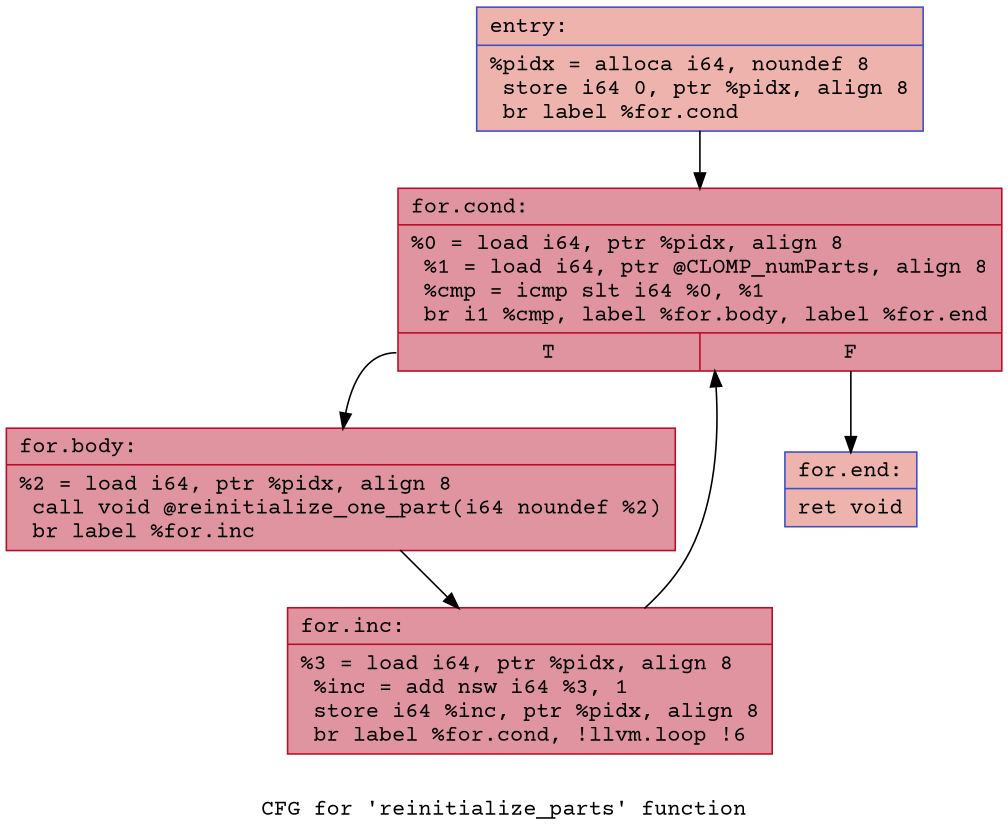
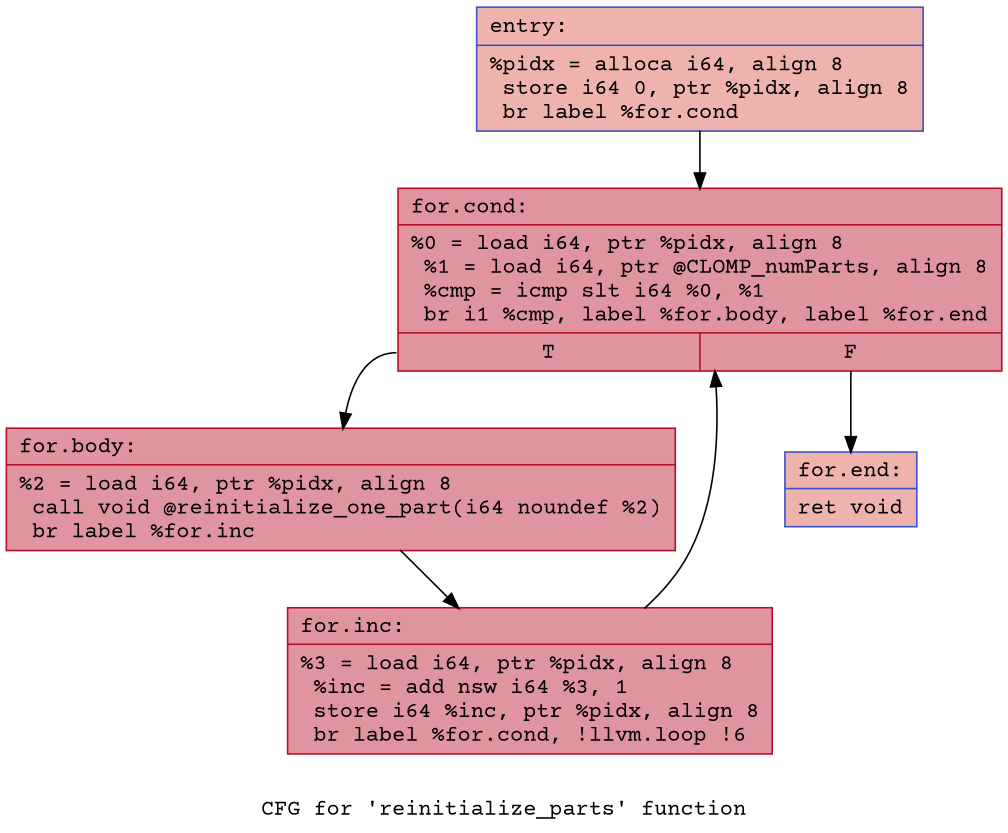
node "entry:": text "%pidx = alloca i64, noundef 8" -> "%pidx = alloca i64, align 8"
